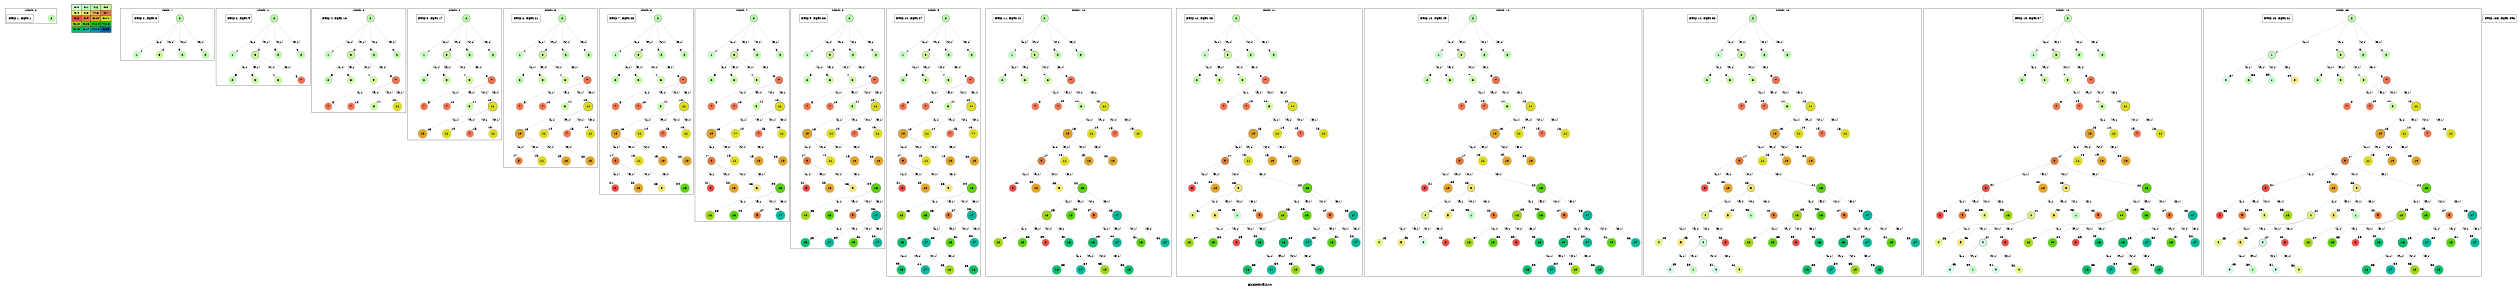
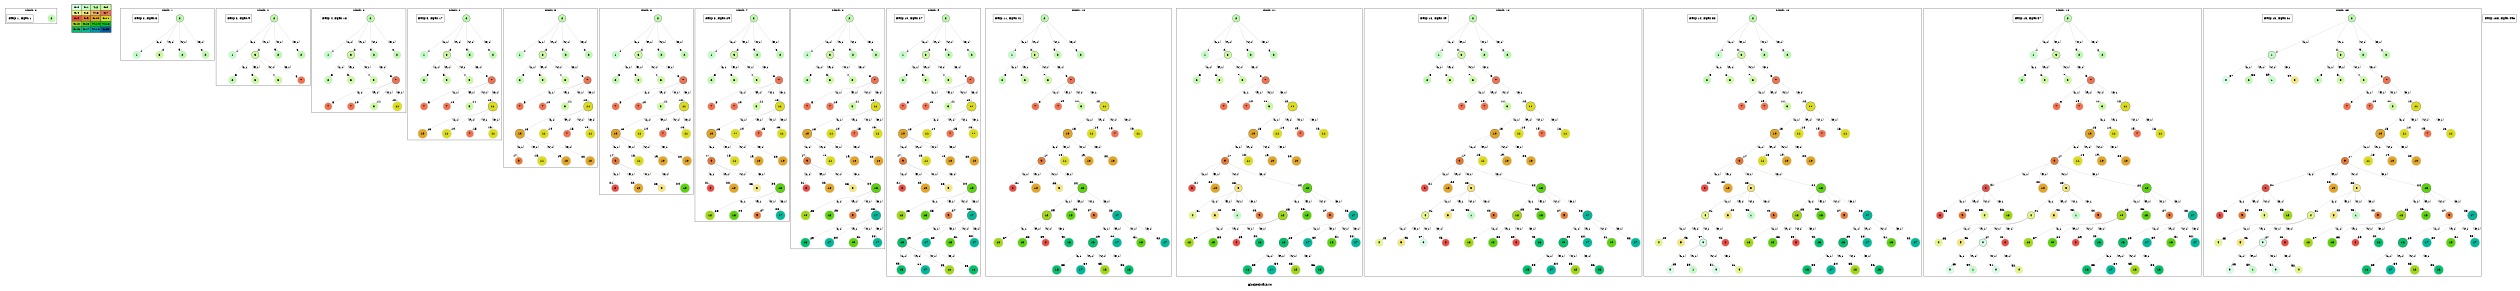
node "#exp 6, #gen 21": removed
node "#exp 7, #gen 25": removed
node "#exp 8, #gen 29": added
node "#exp 9, #gen 33": removed
node "#exp 12, #gen 45": removed
